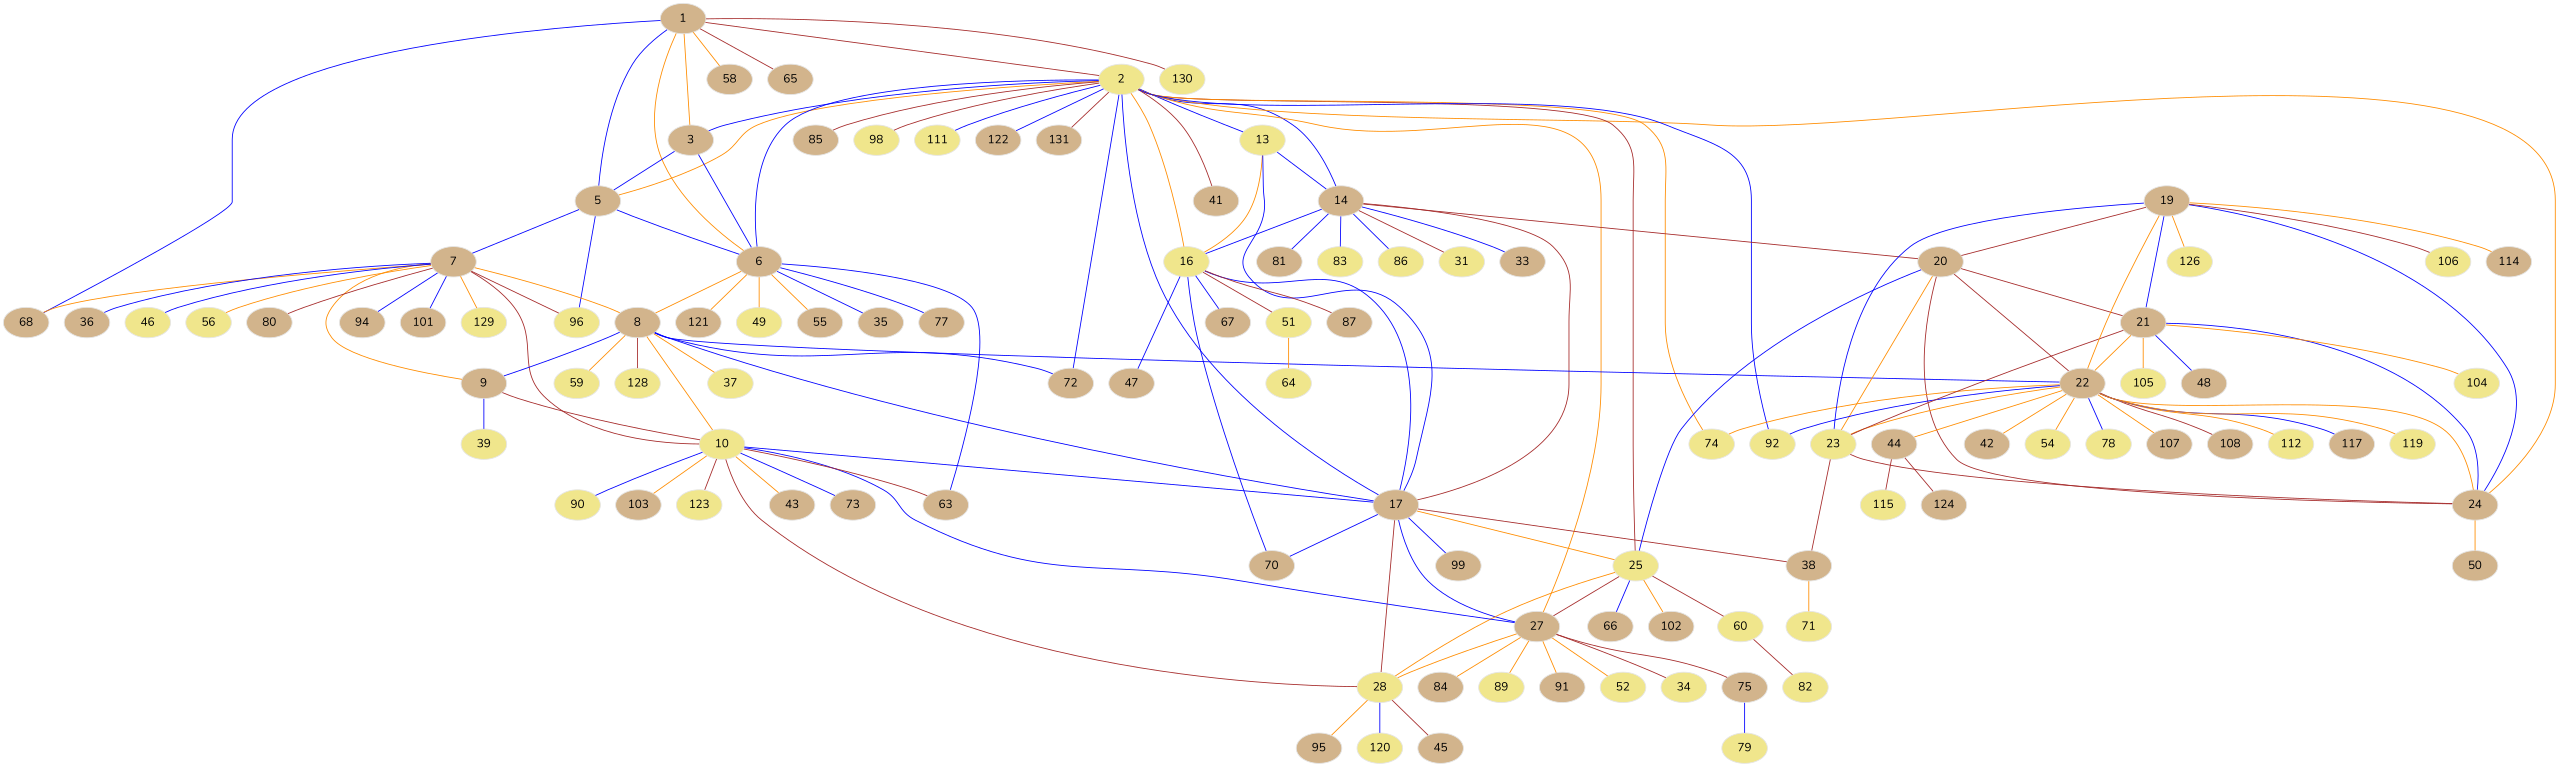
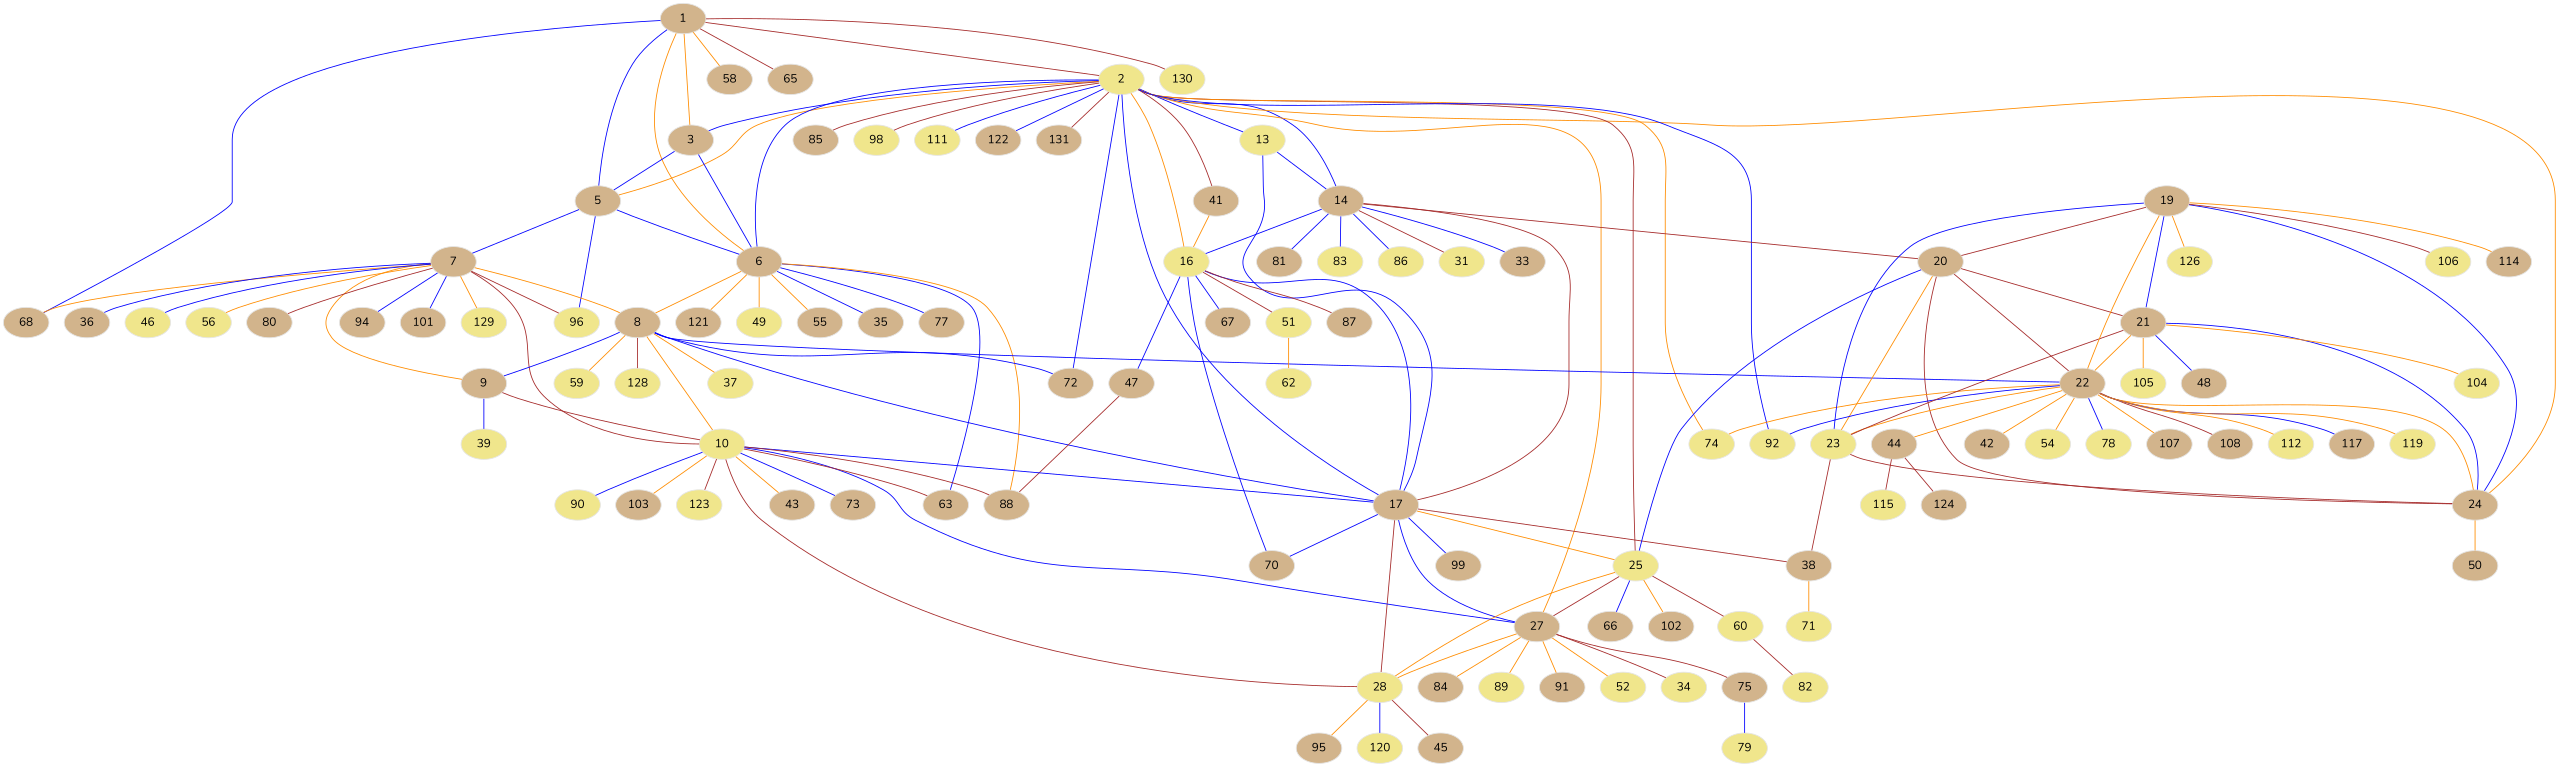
edge "13" -- "16": now "41" -- "16"
node "64": label "64" -> "62"
node "88": added
